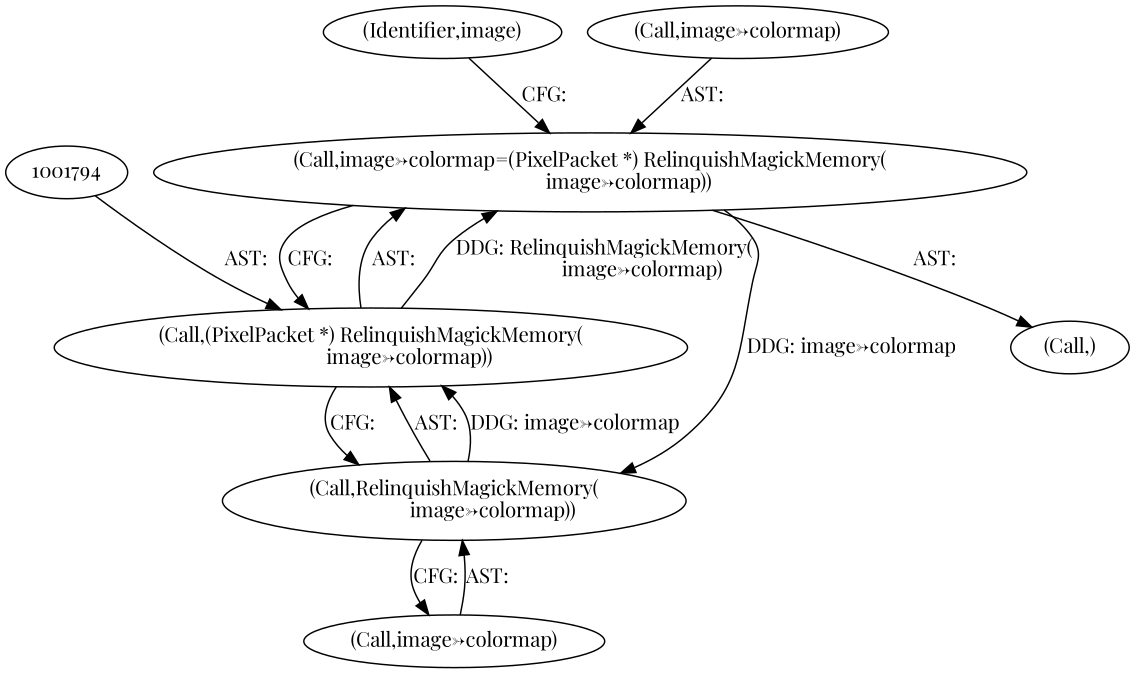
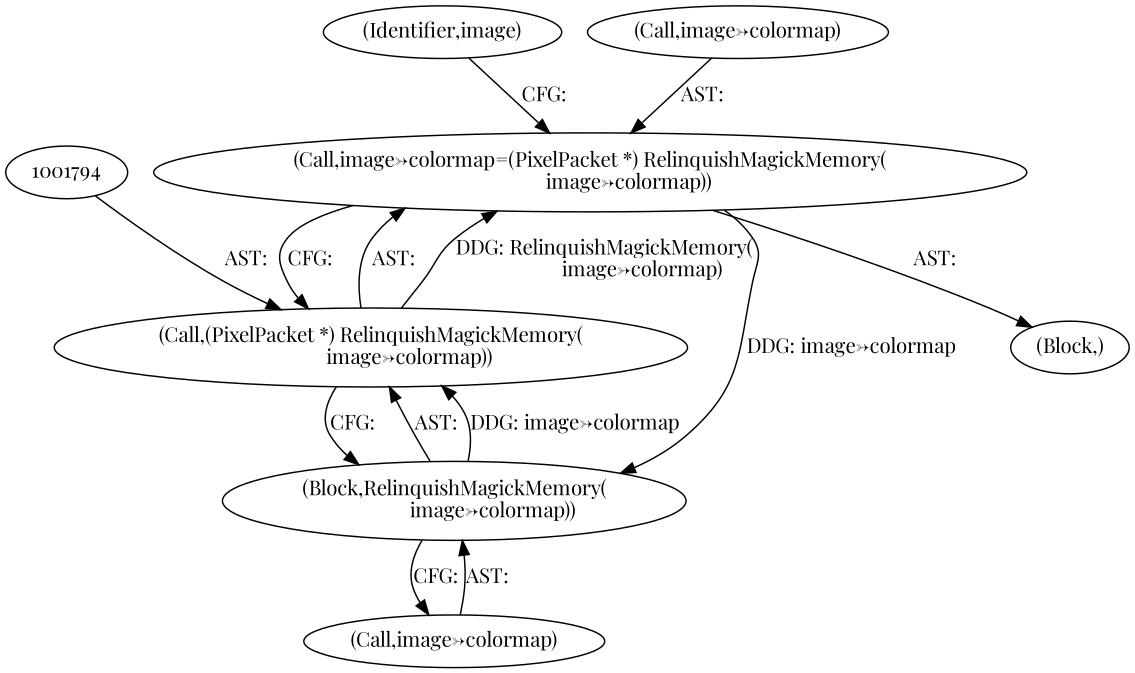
node "(Call,)": label "(Call,)" -> "(Block,)"
node "(Call,RelinquishMagickMemory( image->colormap))": label "(Call,RelinquishMagickMemory( image->colormap))" -> "(Block,RelinquishMagickMemory( image->colormap))"
